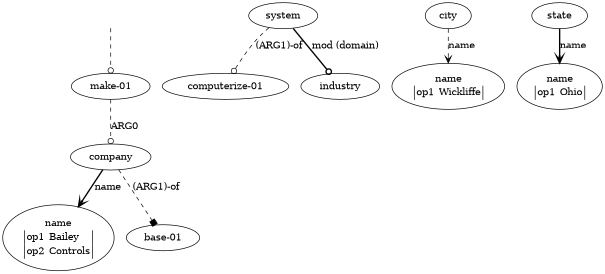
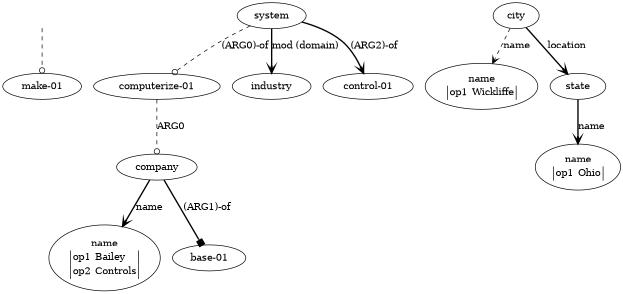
edge "system" -> "computerize-01": label "(ARG1)-of" -> "(ARG0)-of"
edge "city" -> "state": added, label "location"
edge "system" -> "industry": arrowhead odot -> vee
node "control-01": added
edge "make-01" -> "company": now "computerize-01" -> "company"
edge "company" -> "base-01": style dashed -> bold
